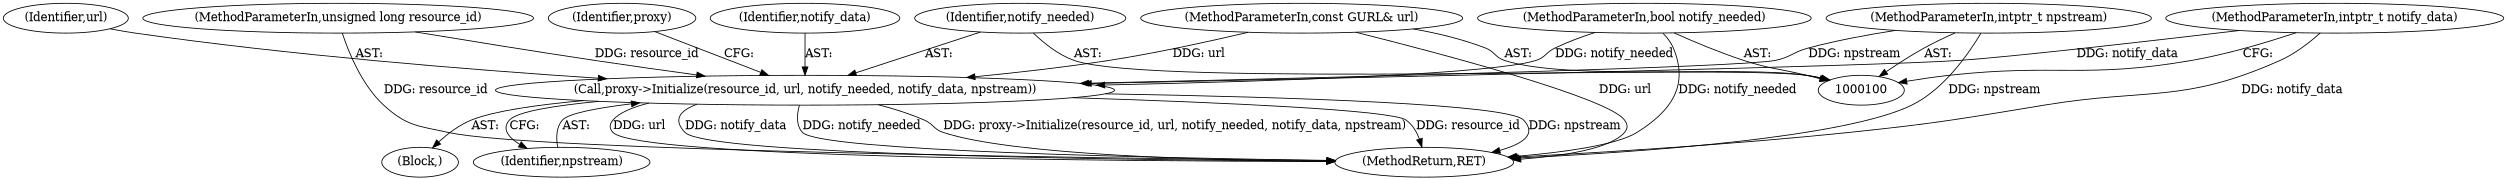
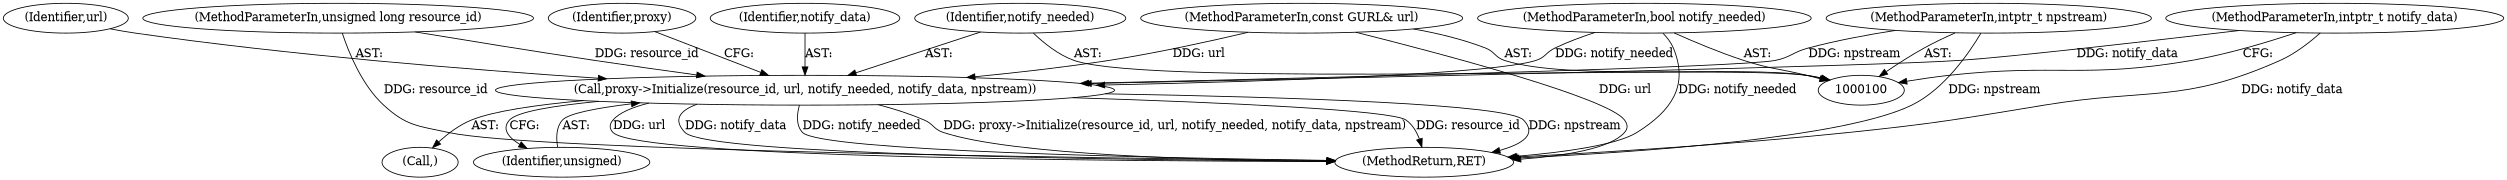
node "(Block,)": label "(Block,)" -> "(Call,)"
node "(Identifier,npstream)": label "(Identifier,npstream)" -> "(Identifier,unsigned)"
